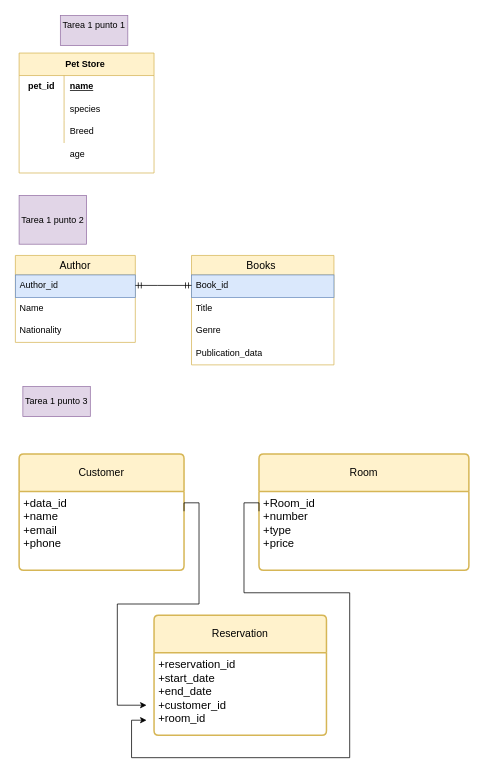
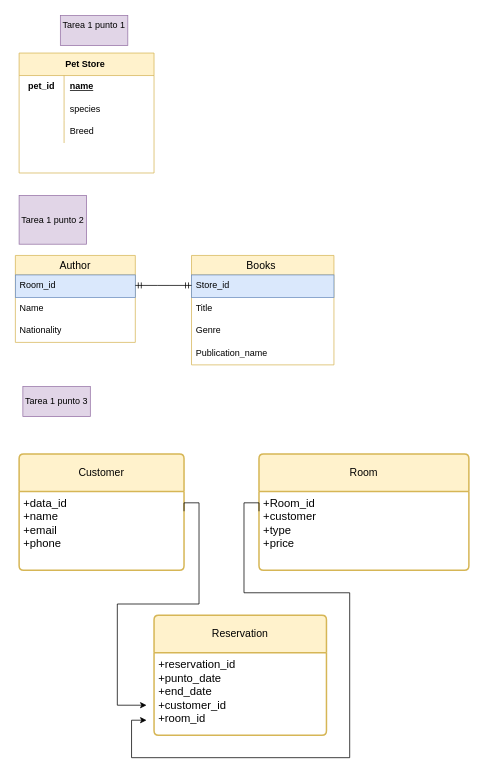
node "age": removed
node "Author_id": label "Author_id" -> "Room_id"
node "Book_id": label "Book_id" -> "Store_id"
node "Publication_data": label "Publication_data" -> "Publication_name"
node "+Room_id +number +type +price": label "+Room_id +number +type +price" -> "+Room_id +customer +type +price"
node "+reservation_id +start_date +end_date +customer_id +room_id": label "+reservation_id +start_date +end_date +customer_id +room_id" -> "+reservation_id +punto_date +end_date +customer_id +room_id"
